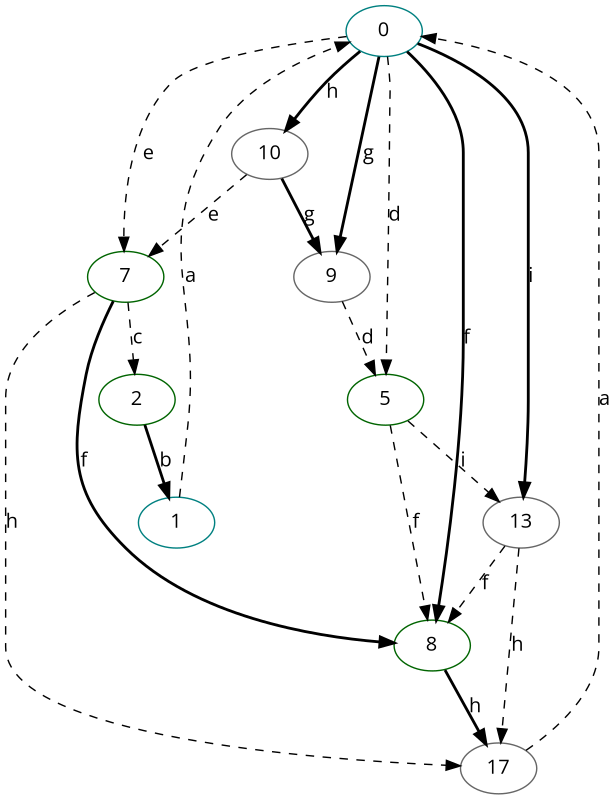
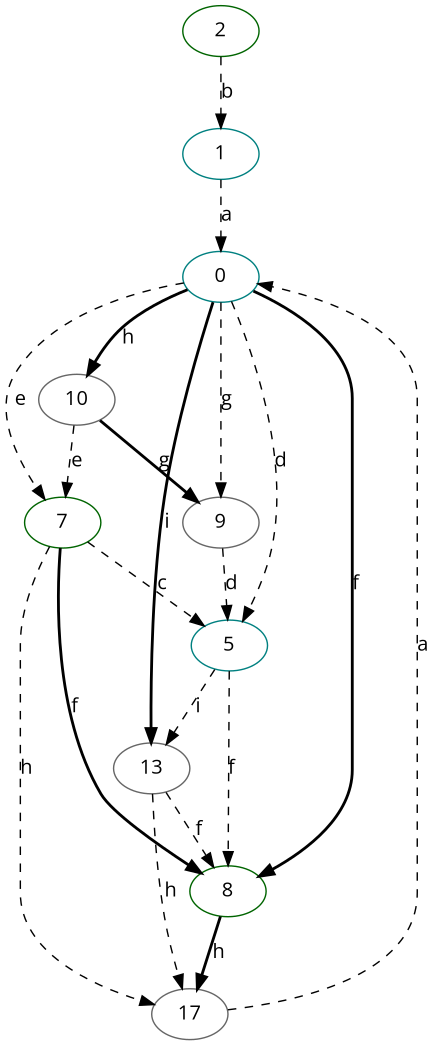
edge "0" -> "9": style bold -> dashed
edge "7" -> "2": now "7" -> "5"
node "5": color darkgreen -> teal
edge "2" -> "1": style bold -> dashed
